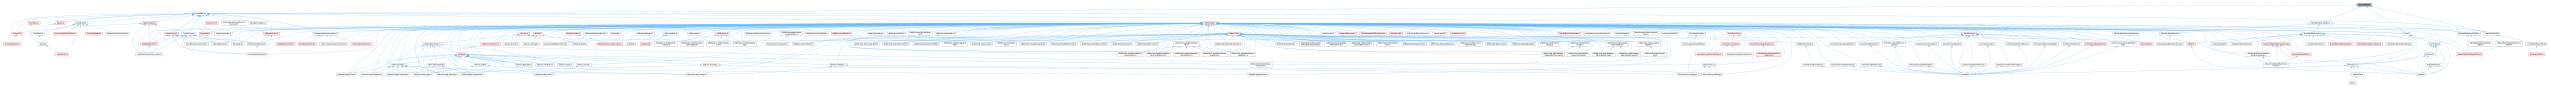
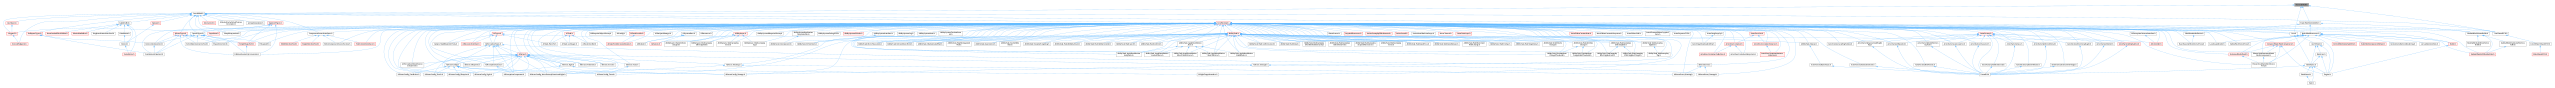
node "EngineMinimal.h": removed
node "AISenseConfig_Hearing.h": label "AISenseConfig_Hearing.h" -> "AISenseConfig_ActorFactoryDirectionalLight.h"
